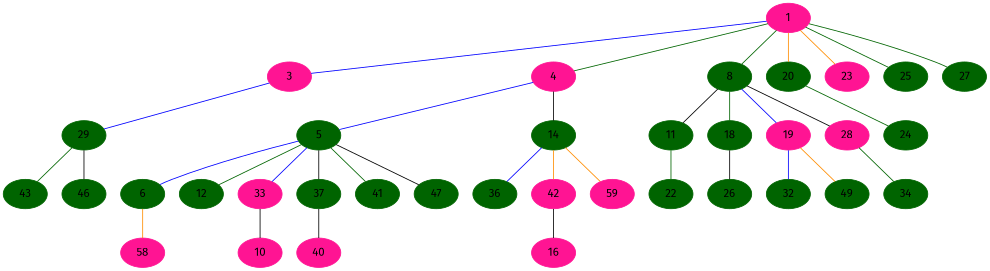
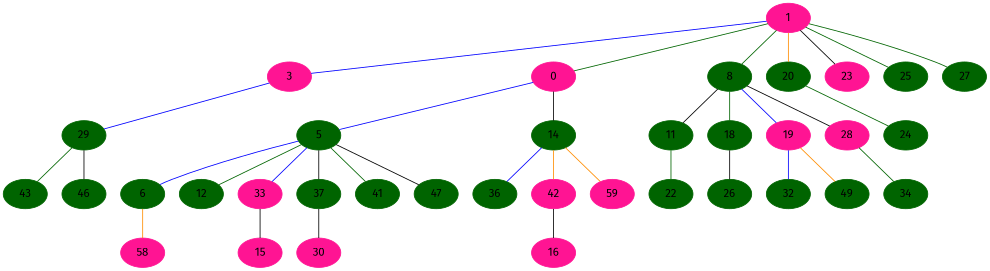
edge "1" -- "23": color darkorange -> black
node "4": label "4" -> "0"
node "10": label "10" -> "15"
node "40": label "40" -> "30"
